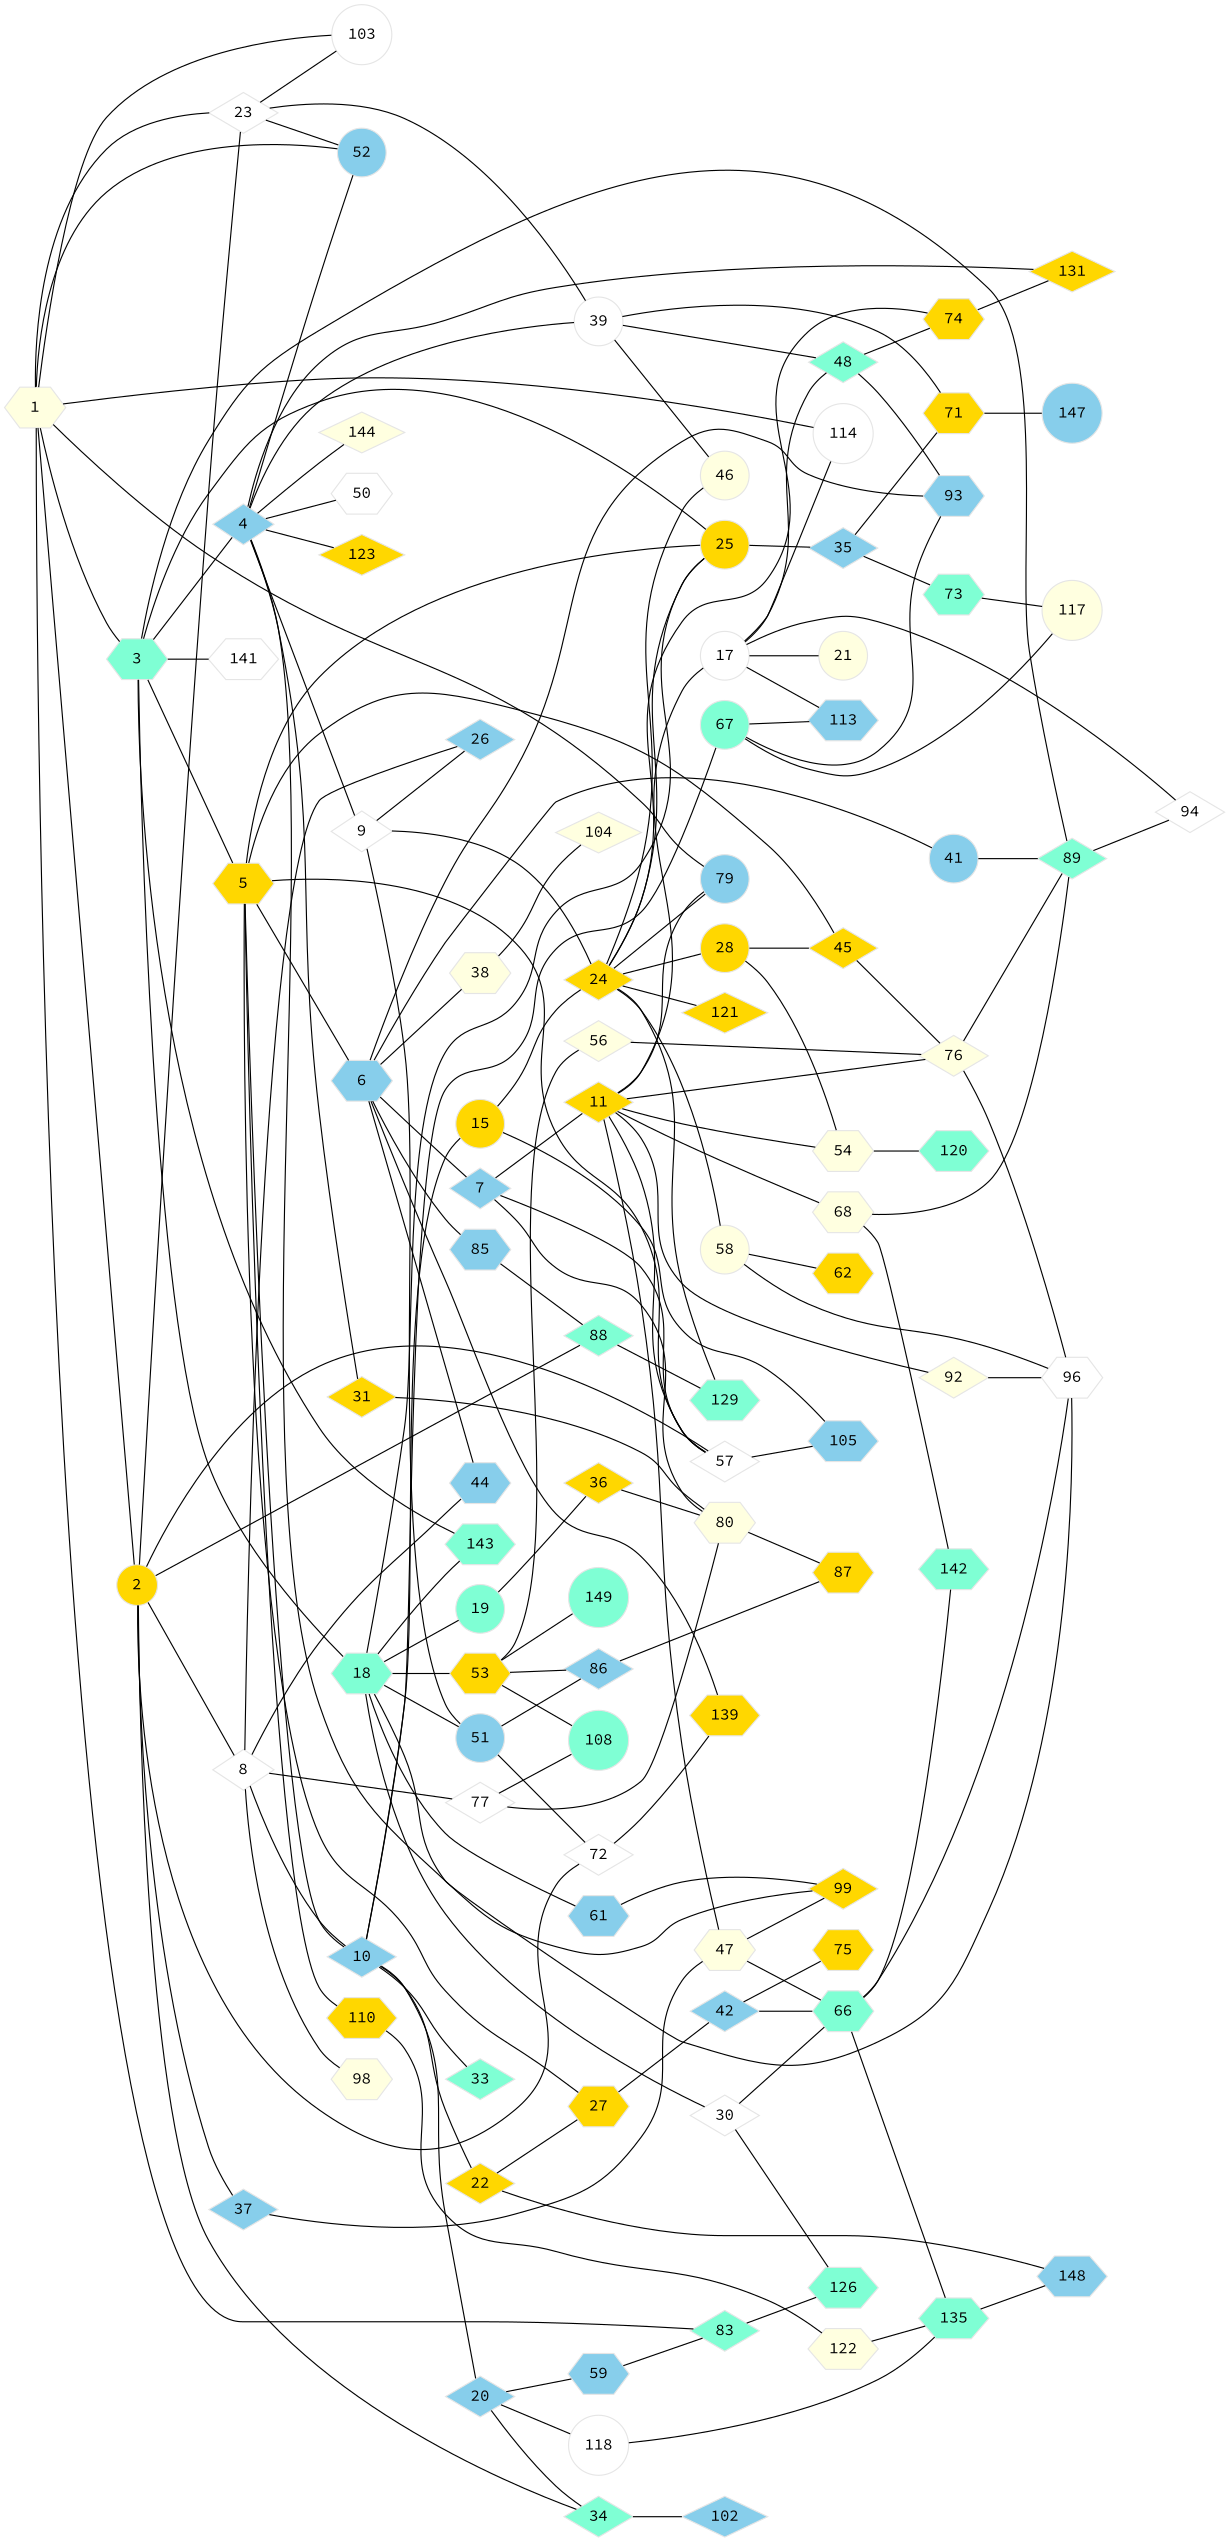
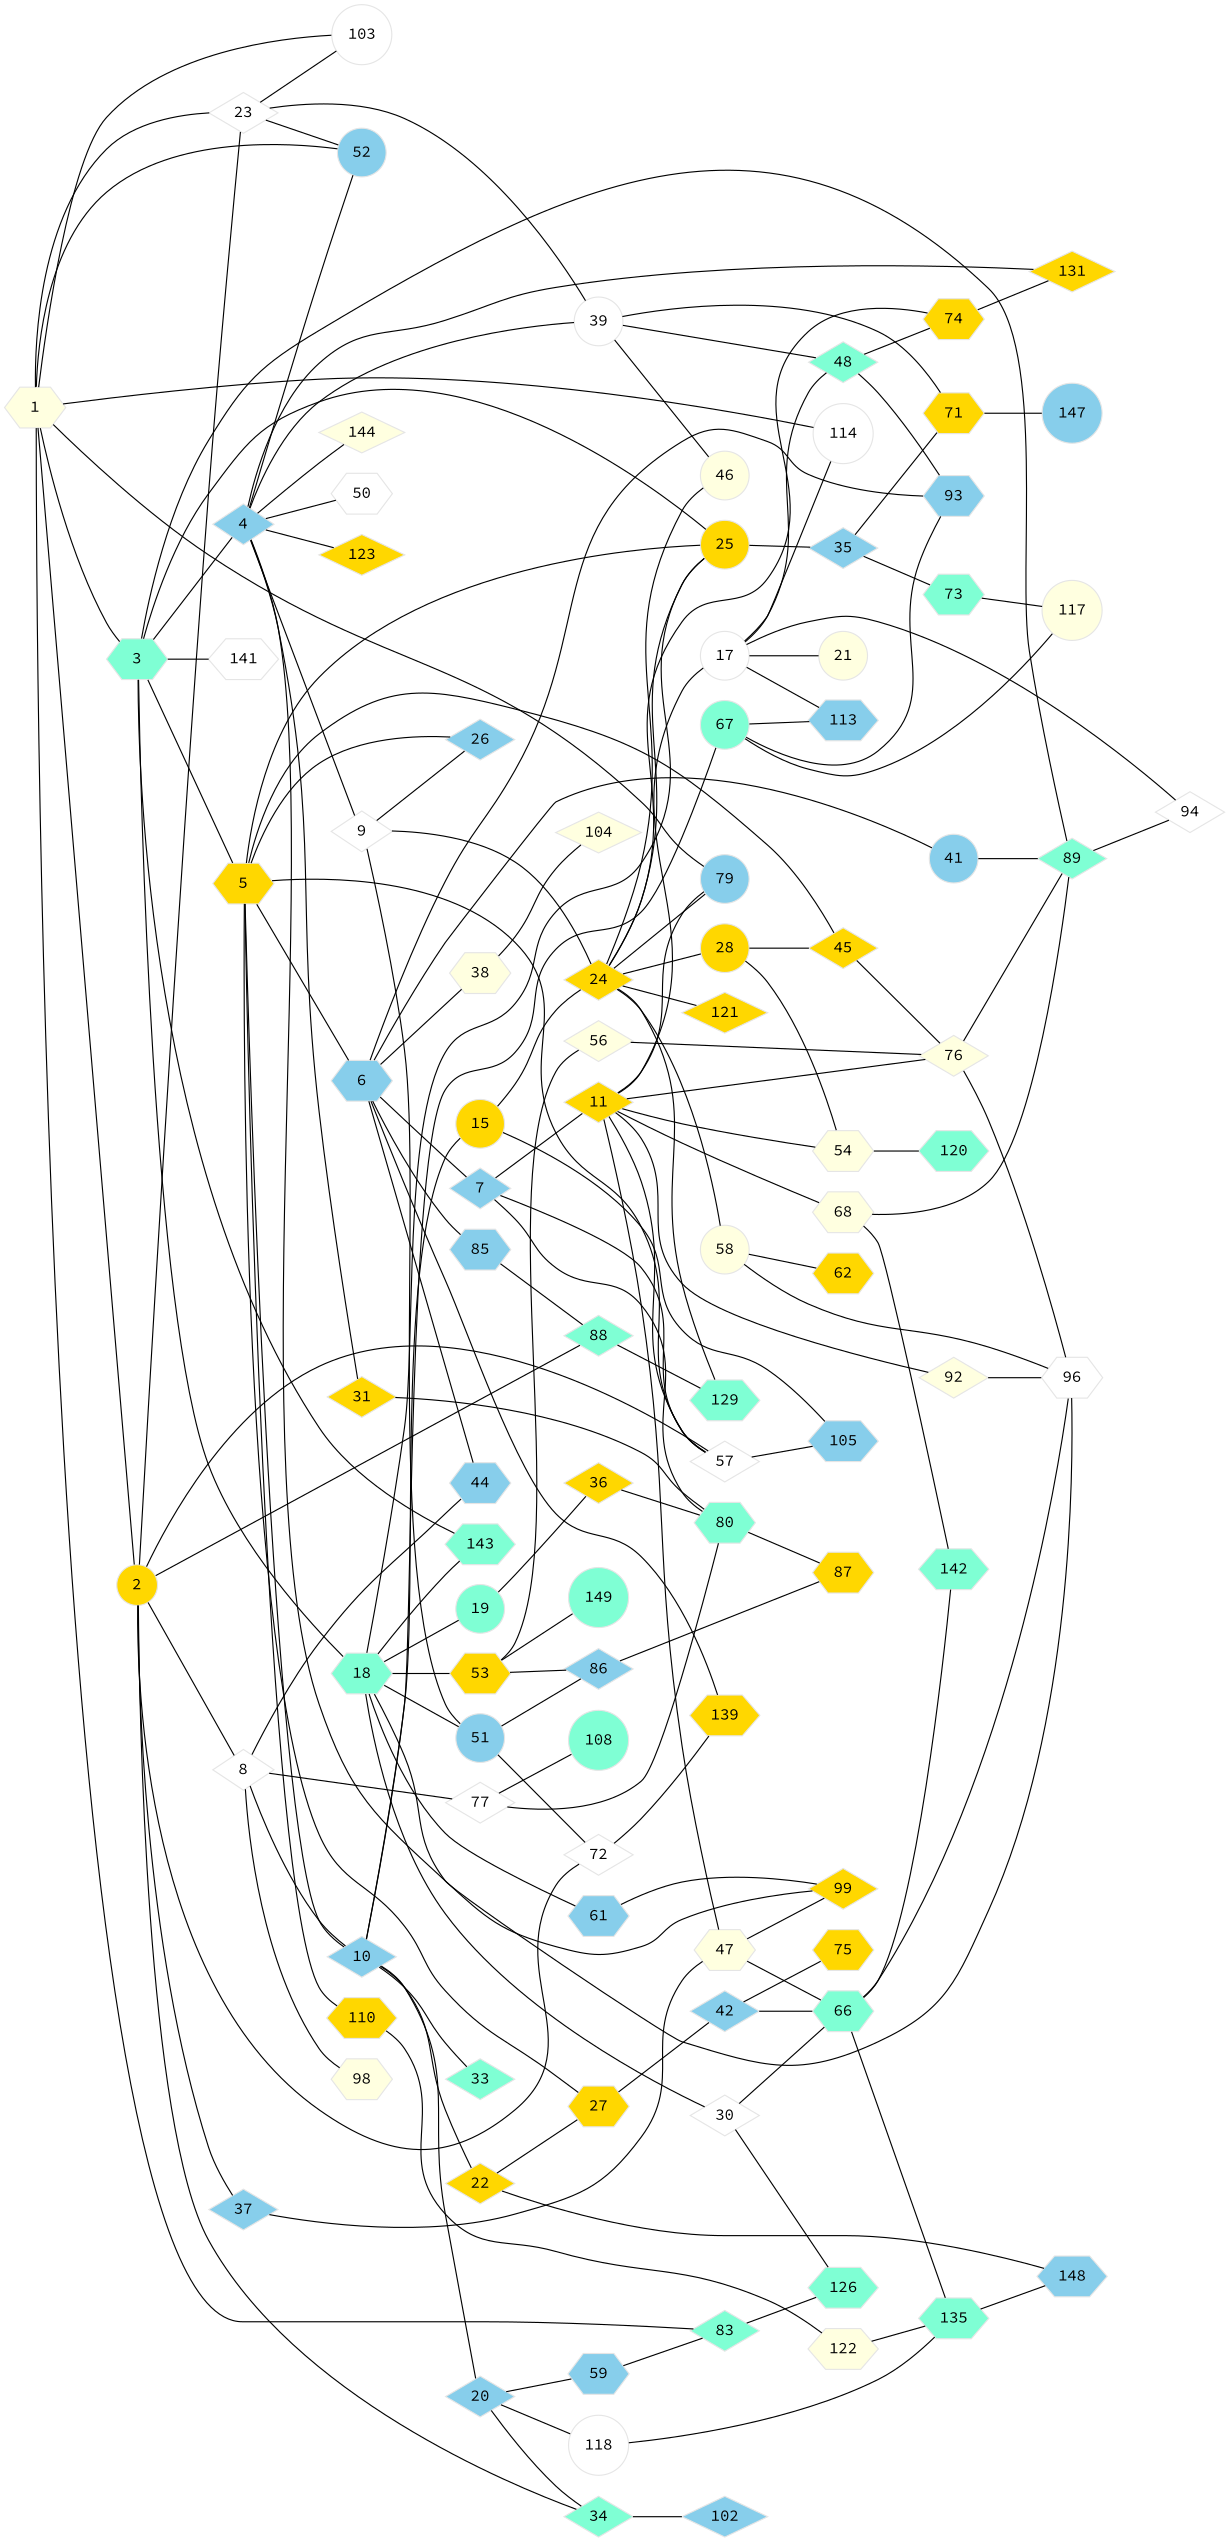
edge "26" -- "8": now "26" -- "5"
node "80": fillcolor lightyellow -> aquamarine
edge "53" -- "108": removed
